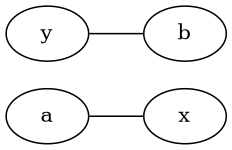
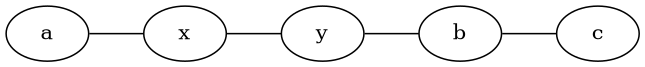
edge "x" -- "y": added
node "c": added
